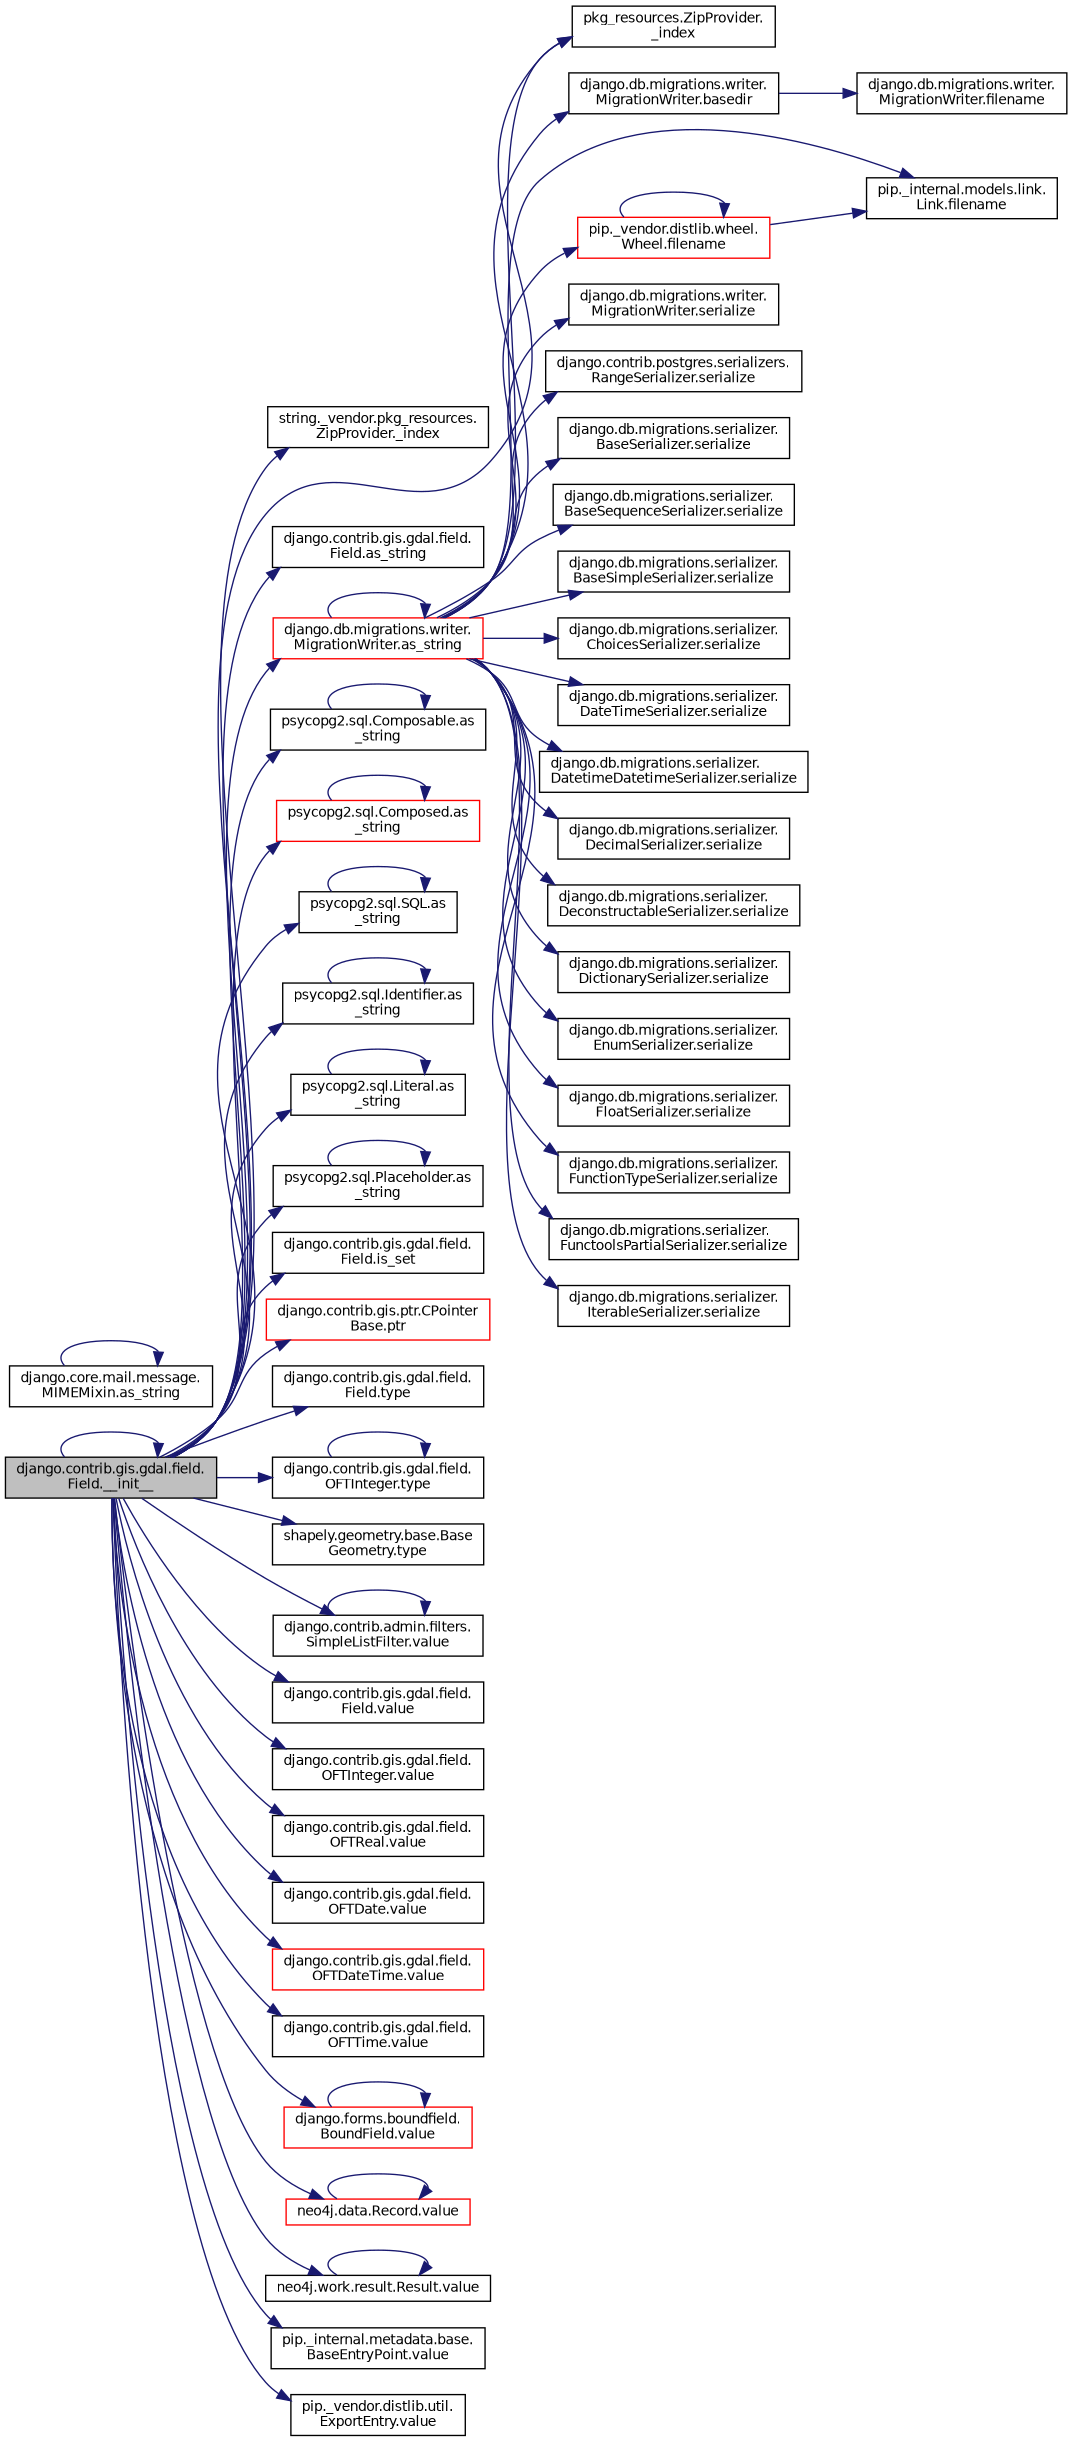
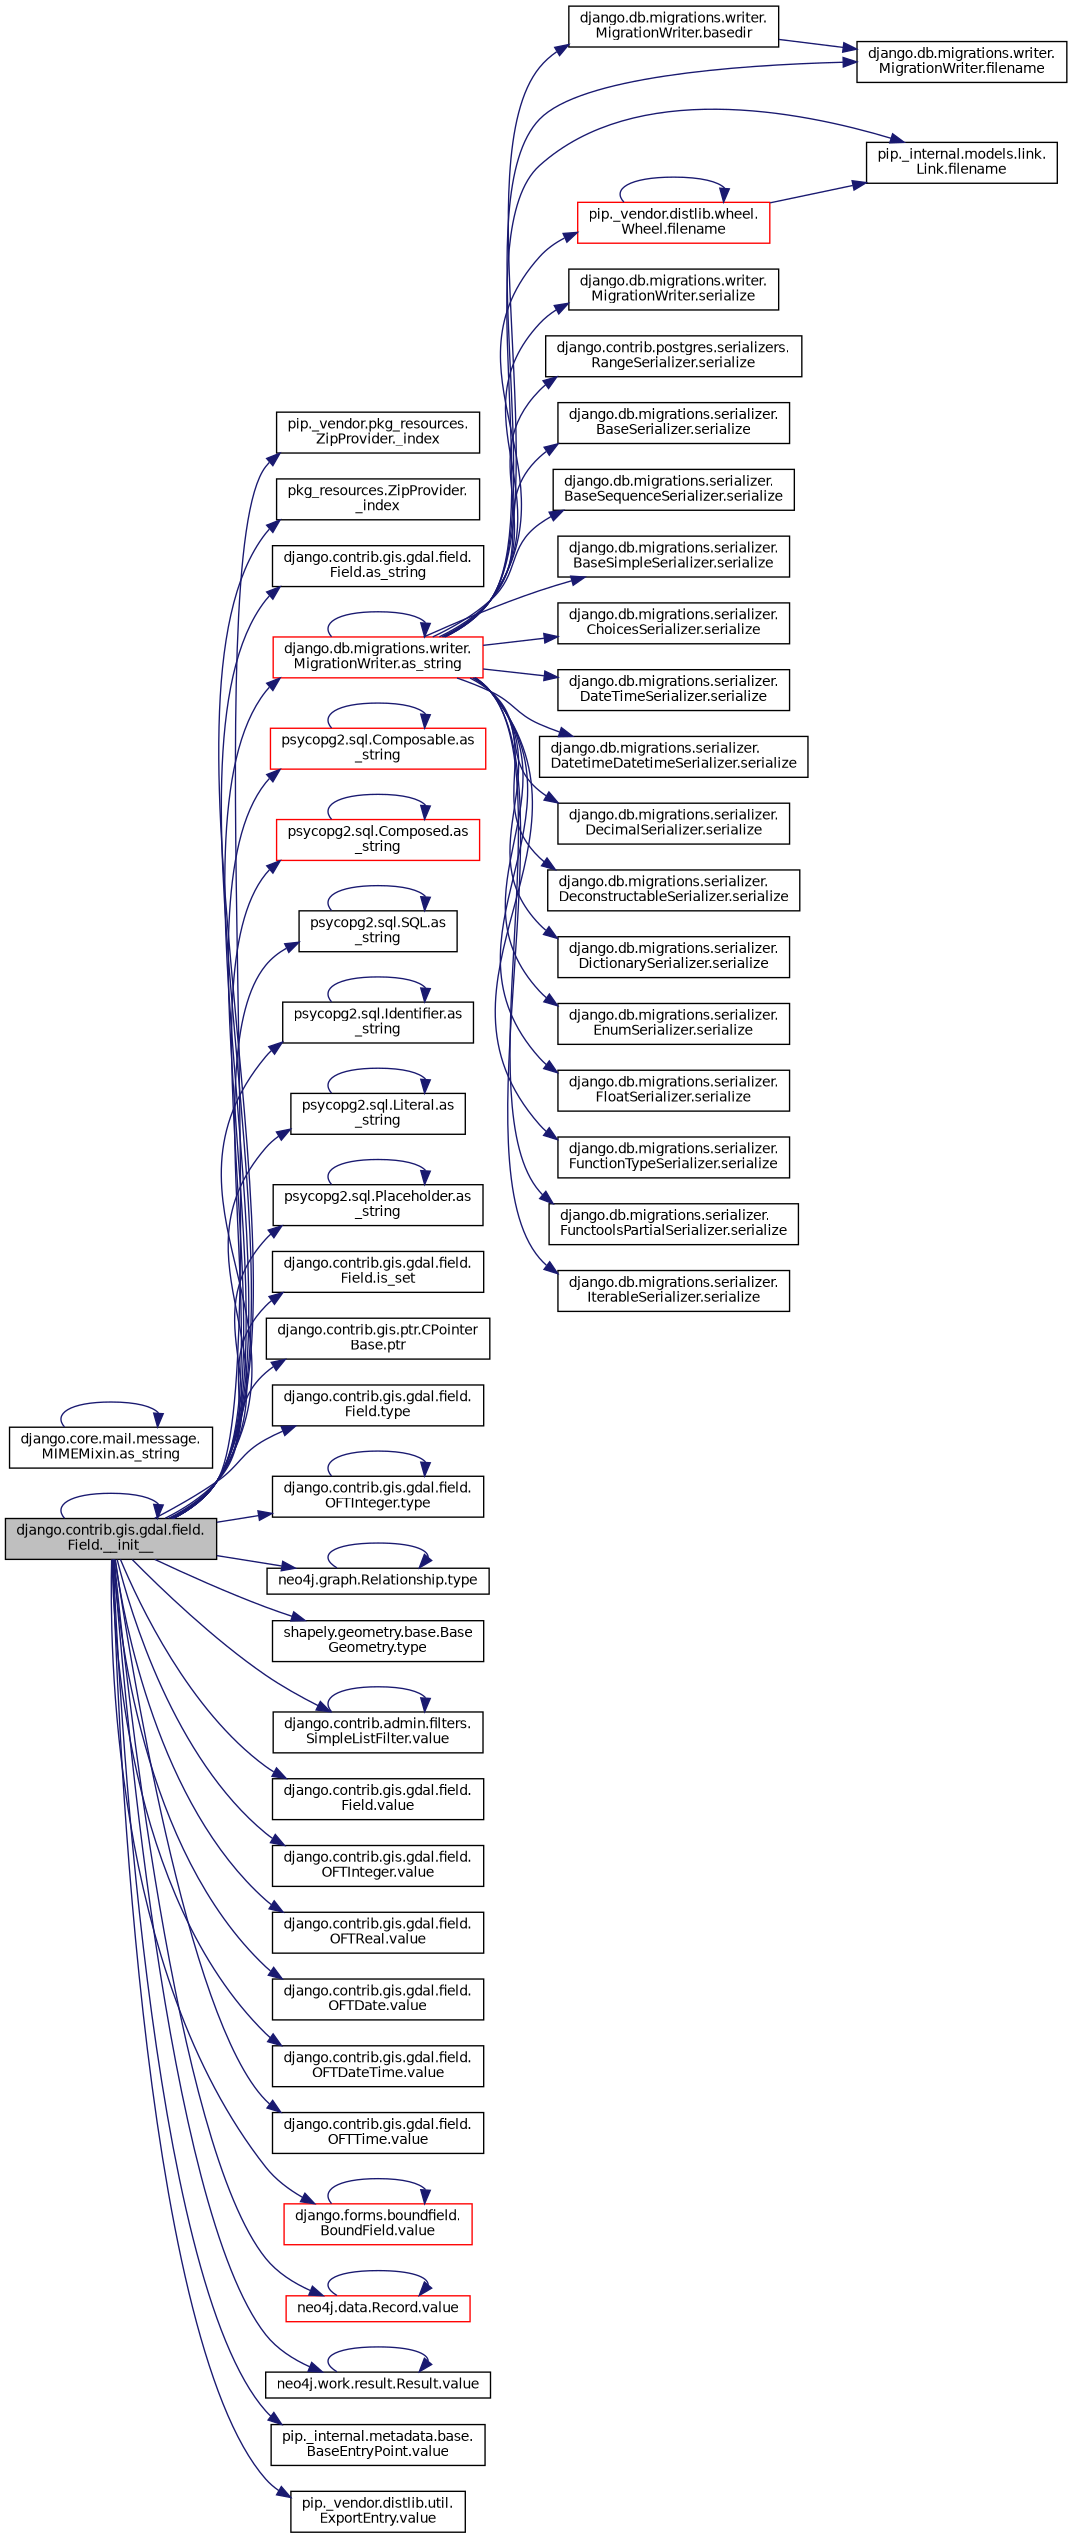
edge "django.db.migrations.writer. MigrationWriter.as_string" -> "pkg_resources.ZipProvider. _index": now "django.db.migrations.writer. MigrationWriter.as_string" -> "django.db.migrations.writer. MigrationWriter.filename"
node "string._vendor.pkg_resources. ZipProvider._index": label "string._vendor.pkg_resources. ZipProvider._index" -> "pip._vendor.pkg_resources. ZipProvider._index"
node "psycopg2.sql.Composable.as _string": color black -> red
node "django.contrib.gis.ptr.CPointer Base.ptr": color red -> black
node "neo4j.graph.Relationship.type": added
node "django.contrib.gis.gdal.field. OFTDateTime.value": color red -> black
